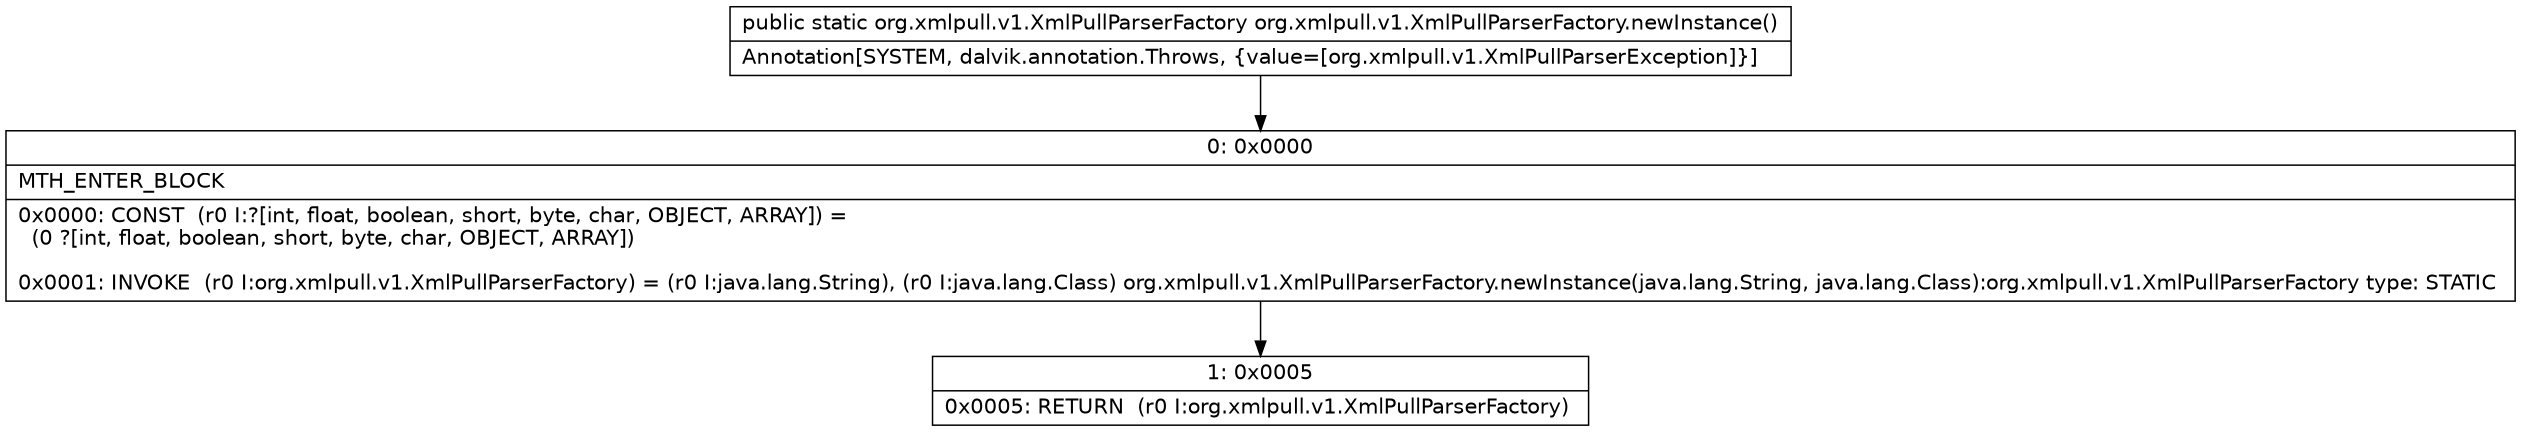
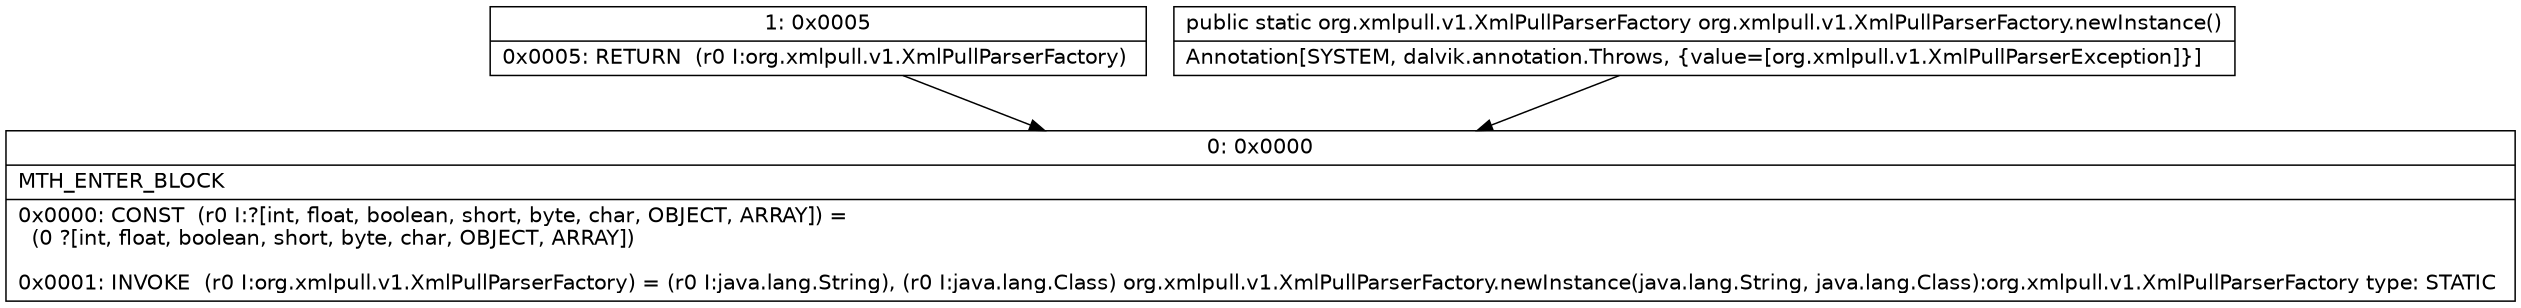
edge "0: 0x0000" -> "1: 0x0005": reversed
